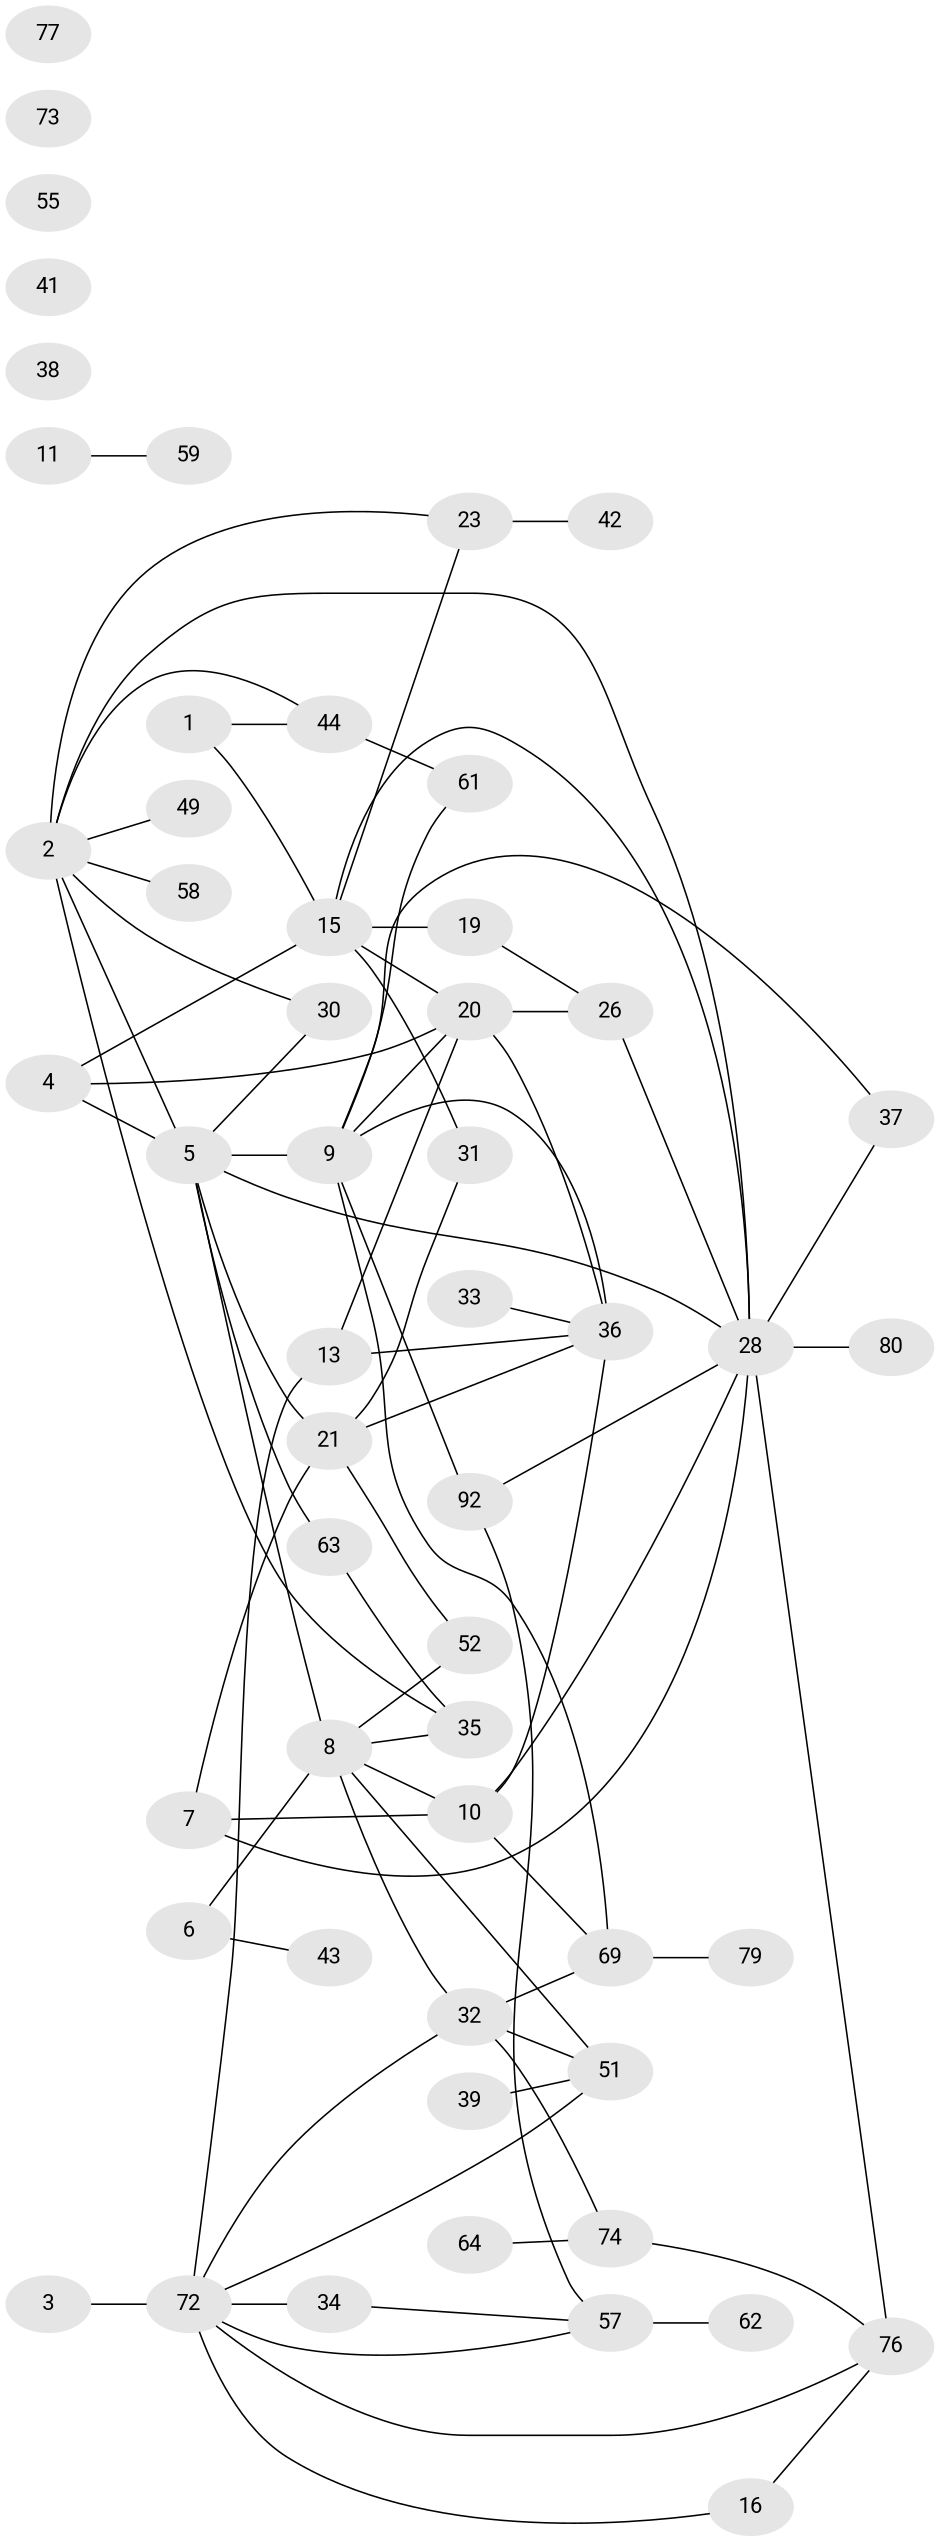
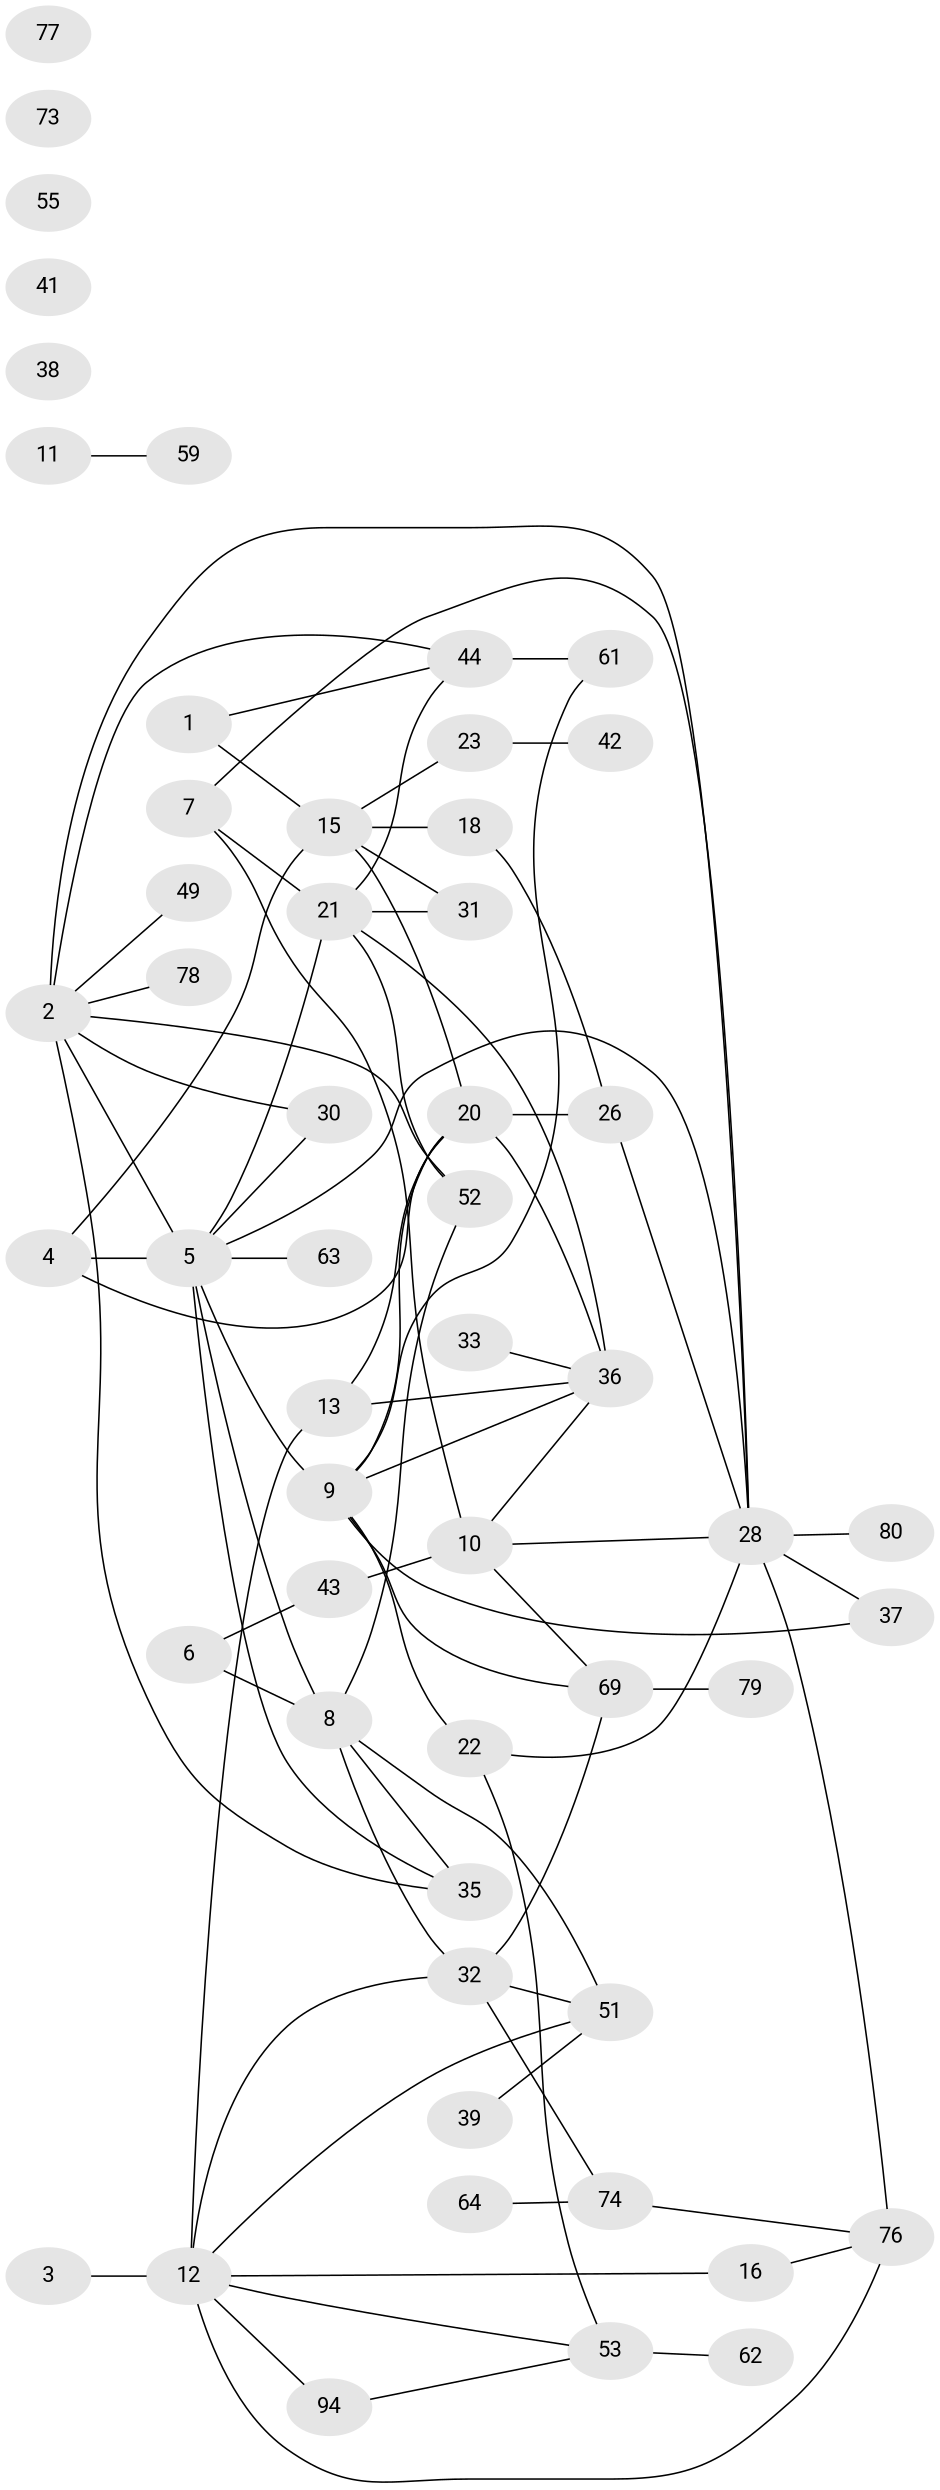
edge "23" -- "2": now "52" -- "2"
edge "44" -- "21": added
edge "15" -- "28": removed
node "58": label "58" -> "78"
node "19": label "19" -> "18"
node "92": label "92" -> "22"
edge "63" -- "35": now "5" -- "35"
edge "8" -- "10": now "43" -- "10"
node "72": label "72" -> "12"
node "34": label "34" -> "94"
node "57": label "57" -> "53"
